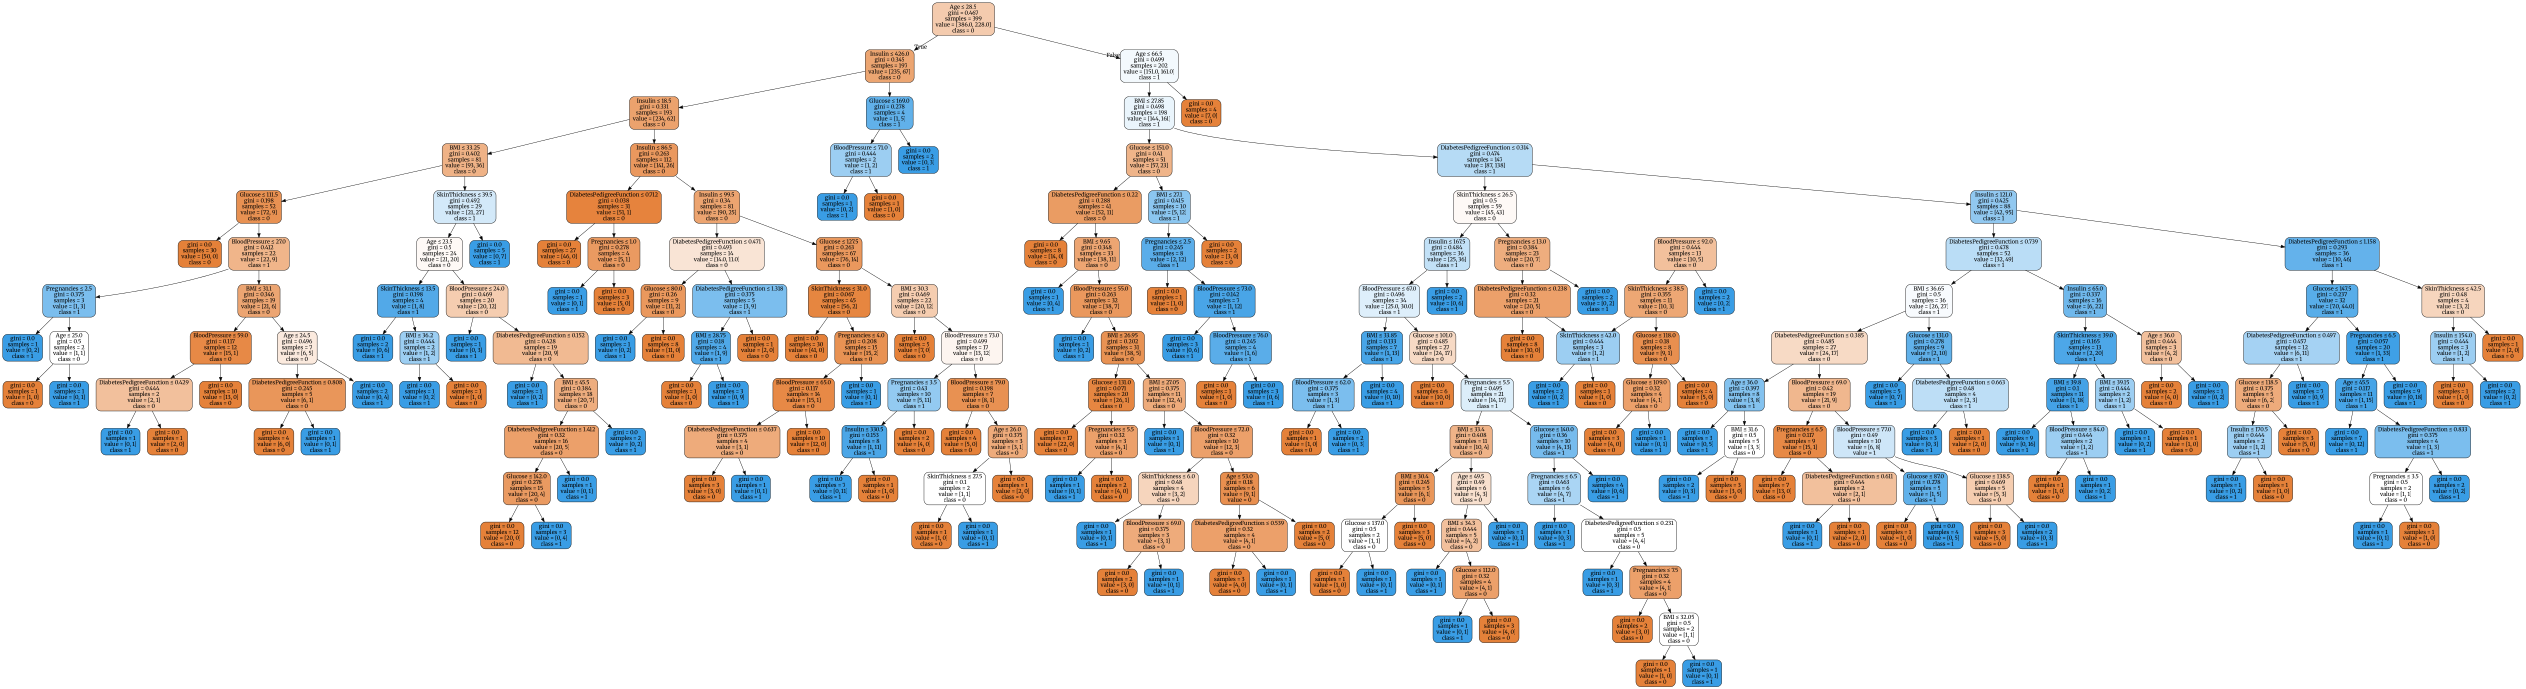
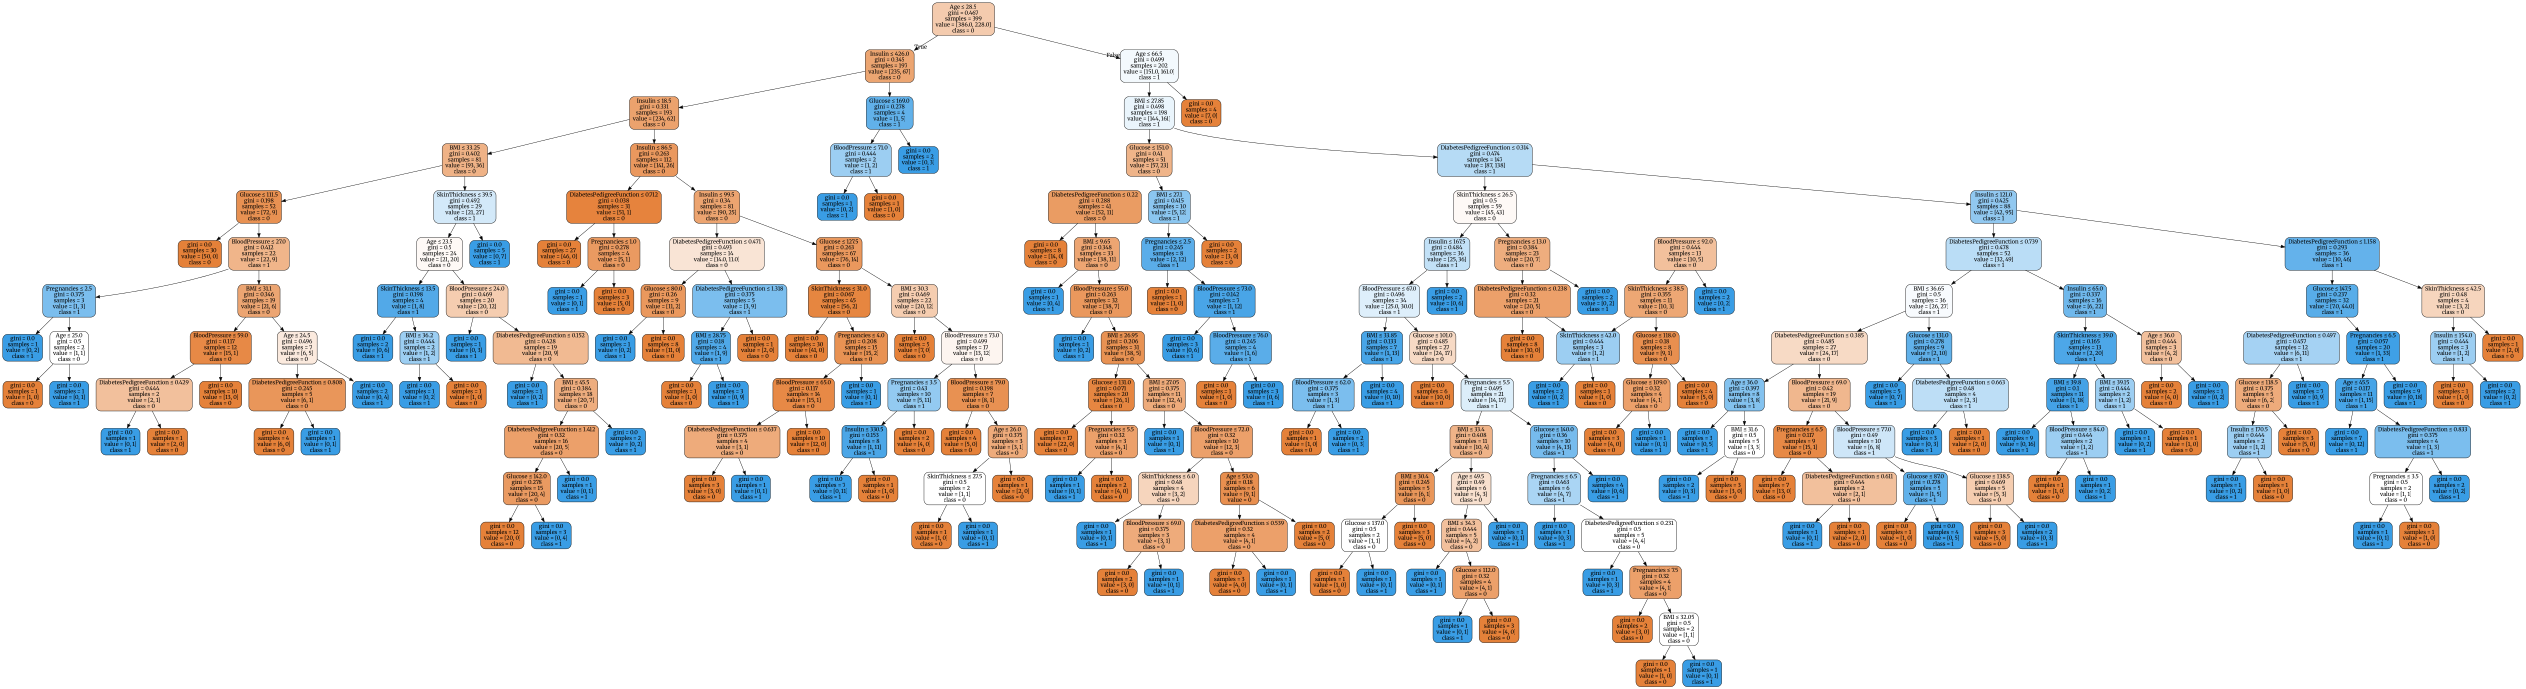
edge "Glucose ≤ 151.0" -> "DiabetesPedigreeFunction ≤ 0.22": removed
node "Glucose ≤ 147.5": text "value = 32" -> "samples = 32"
edge "Glucose ≤ 147.5" -> "DiabetesPedigreeFunction ≤ 0.497": removed
node "BMI ≤ 26.95": text "gini = 0.202" -> "gini = 0.206"
node "BloodPressure ≤ 77.0": text "value = 1" -> "class = 1"
node "SkinThickness ≤ 27.5": text "gini = 0.1" -> "gini = 0.5"
